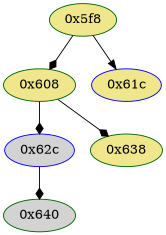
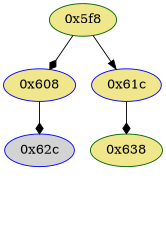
node "0x608": color darkgreen -> blue
edge "0x608" -> "0x638": now "0x61c" -> "0x638"
node "0x640": removed
